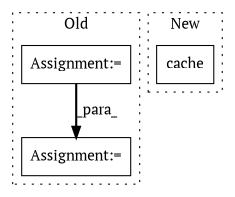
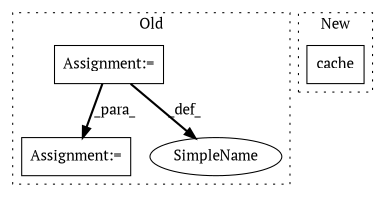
node "SimpleName": added
